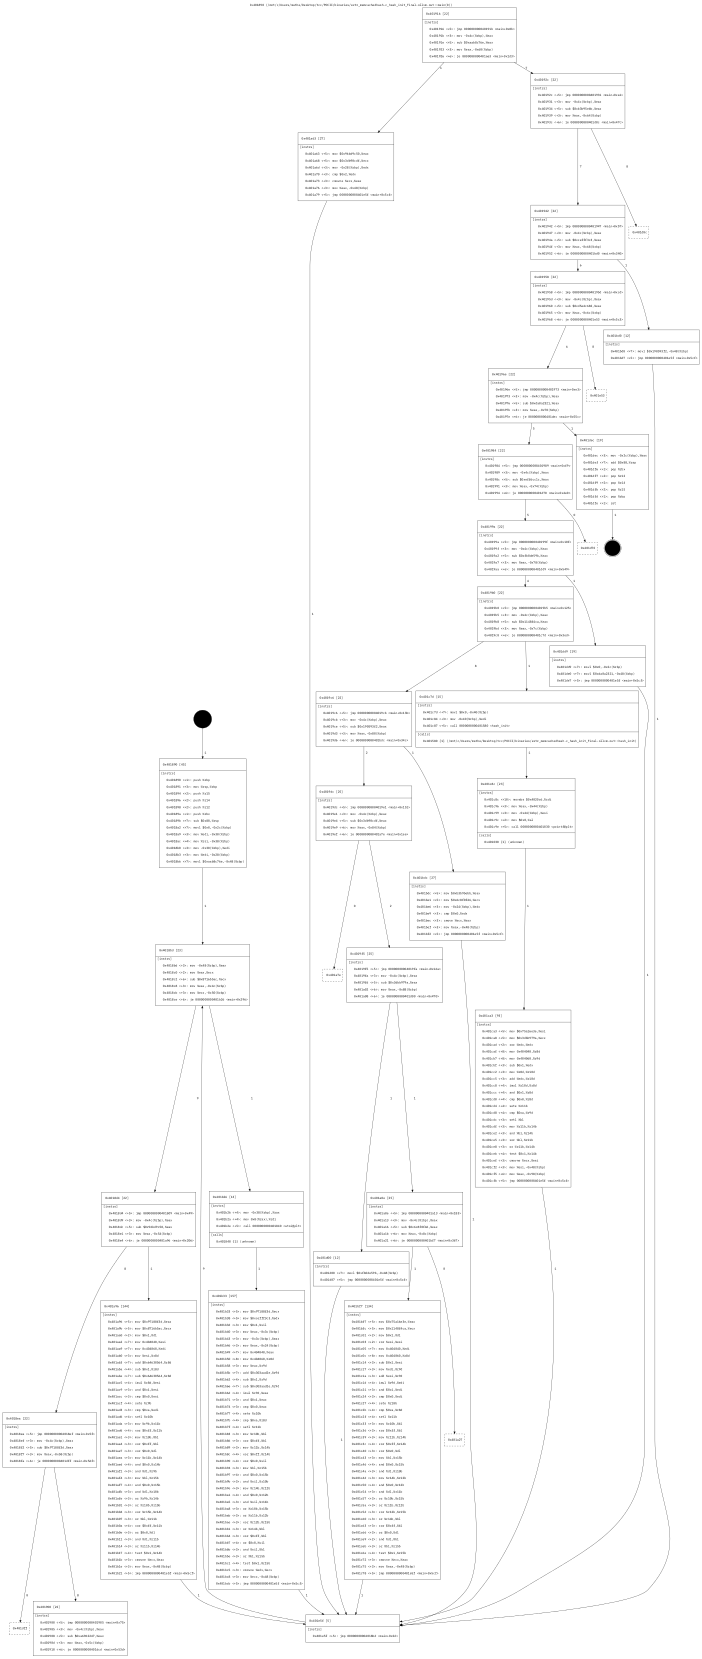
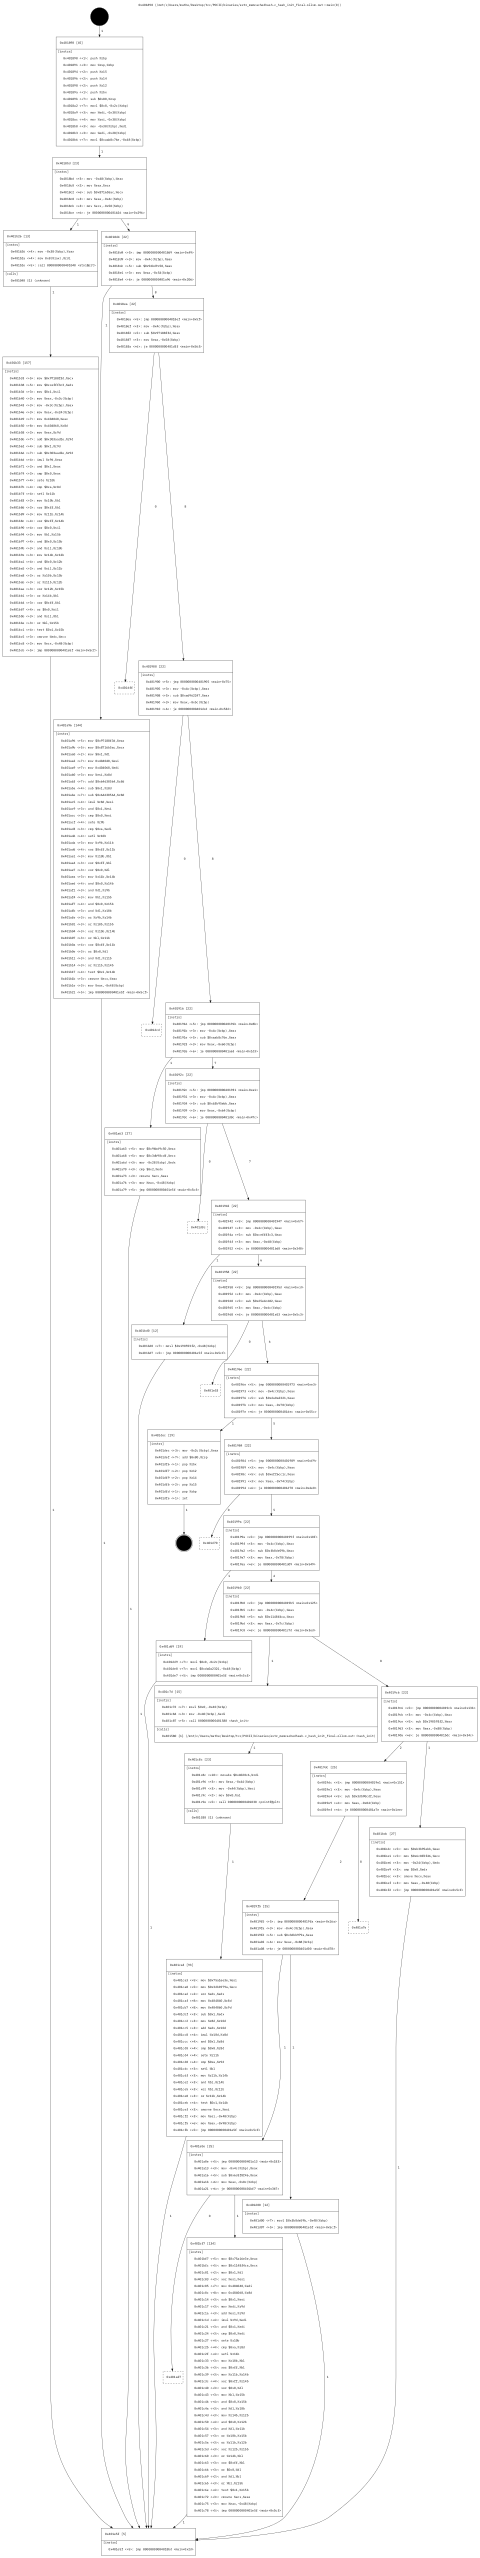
edge "0x401900 [22]" -> "0x401916 [22]": added, label "8"
node "0x401dcd": added
edge "0x401e5f [5]" -> "0x4018bd [23]": removed, label "9"
